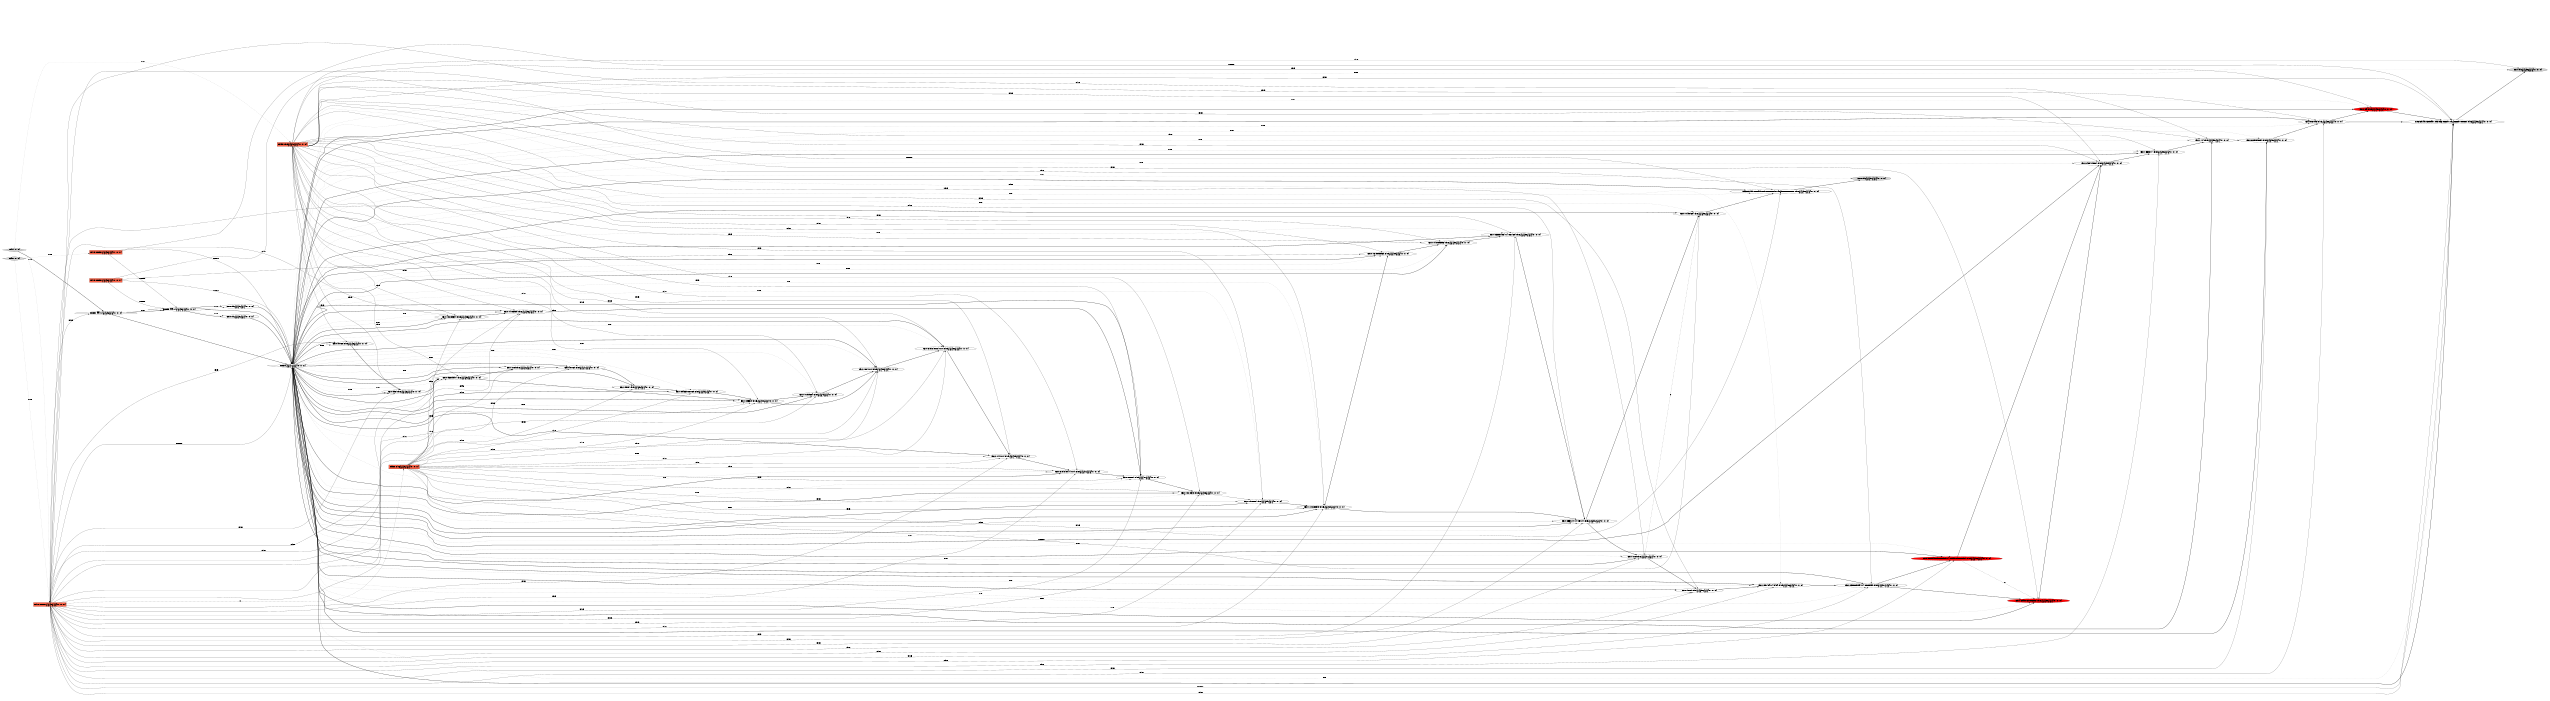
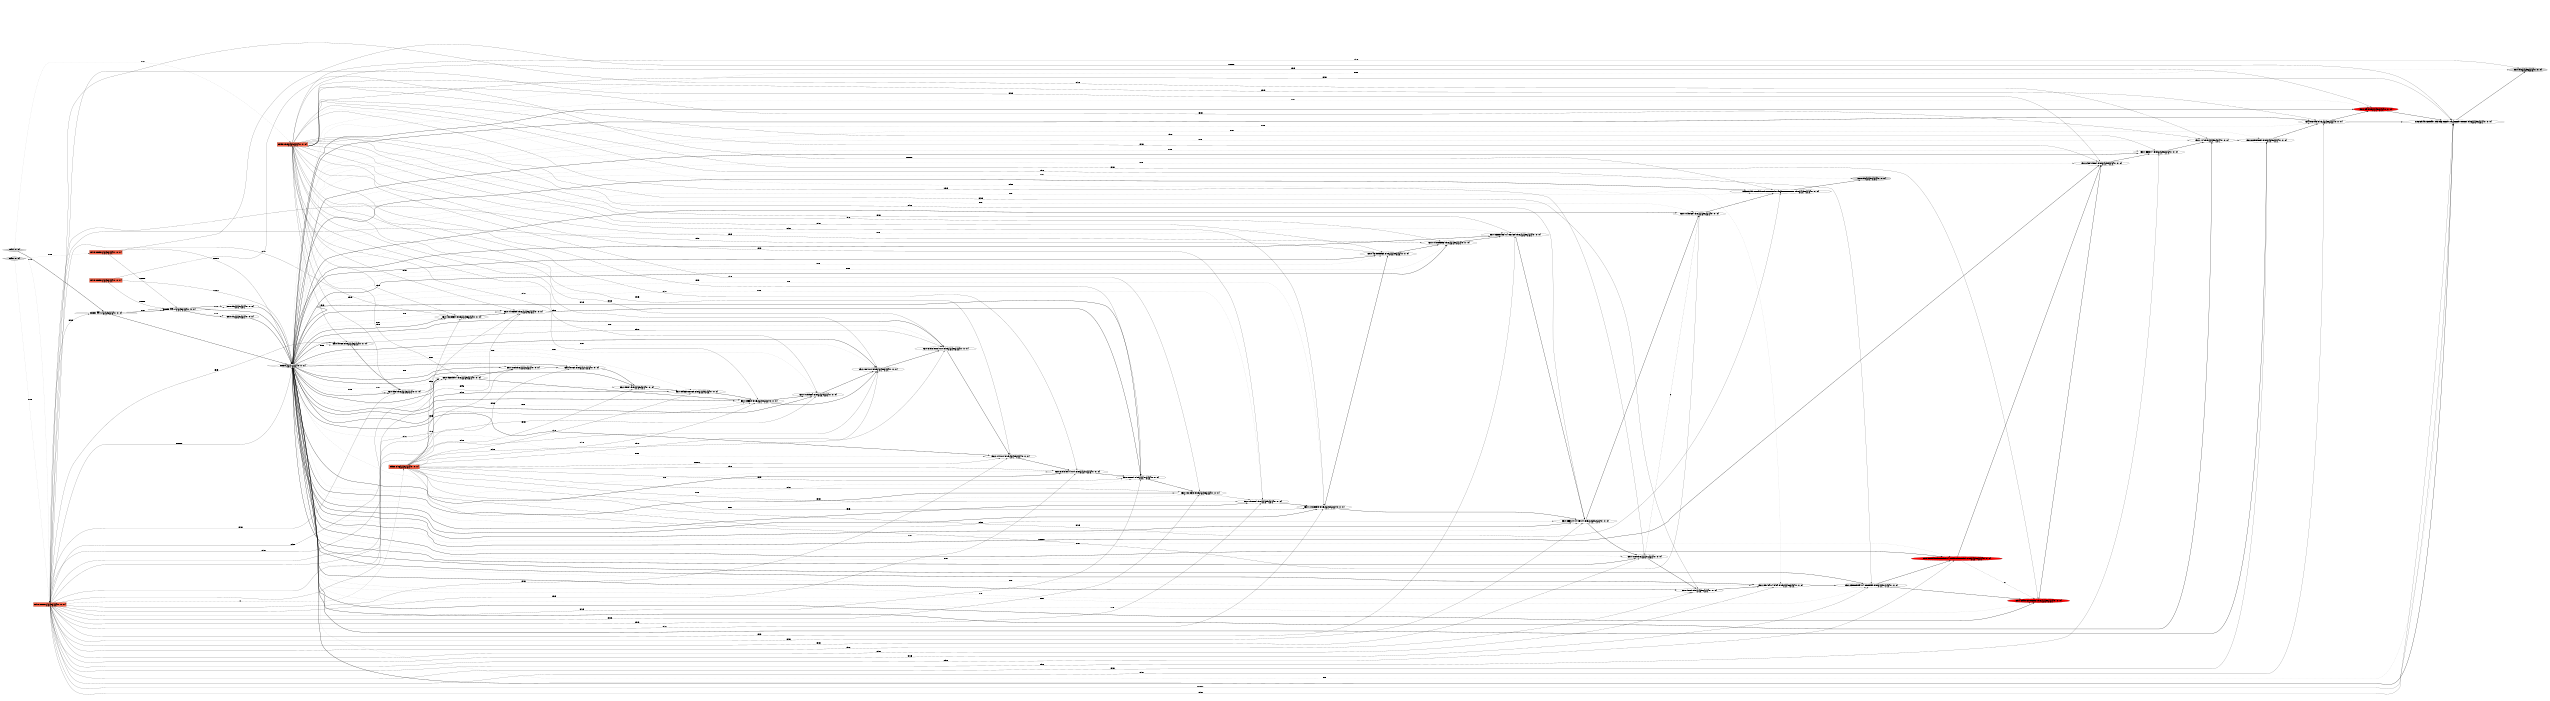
edge "String property@@@2@@@['0', '0', '1']" -> "return maxProperties(value)@@@20@@@['1', '1', '0']": now "String property@@@2@@@['1', '1', '0']" -> "return maxProperties(value)@@@20@@@['1', '1', '0']"
edge "Object value@@@2@@@['0', '0', '1']" -> "return exclusiveMaximum(value)@@@12@@@['1', '1', '1']": now "return format(value)@@@5@@@['1', '1', '0']" -> "return exclusiveMaximum(value)@@@12@@@['1', '1', '1']"
edge "Object value@@@2@@@['0', '0', '1']" -> "return minimum(value)@@@13@@@['1', '1', '1']": label "value" -> "property"
